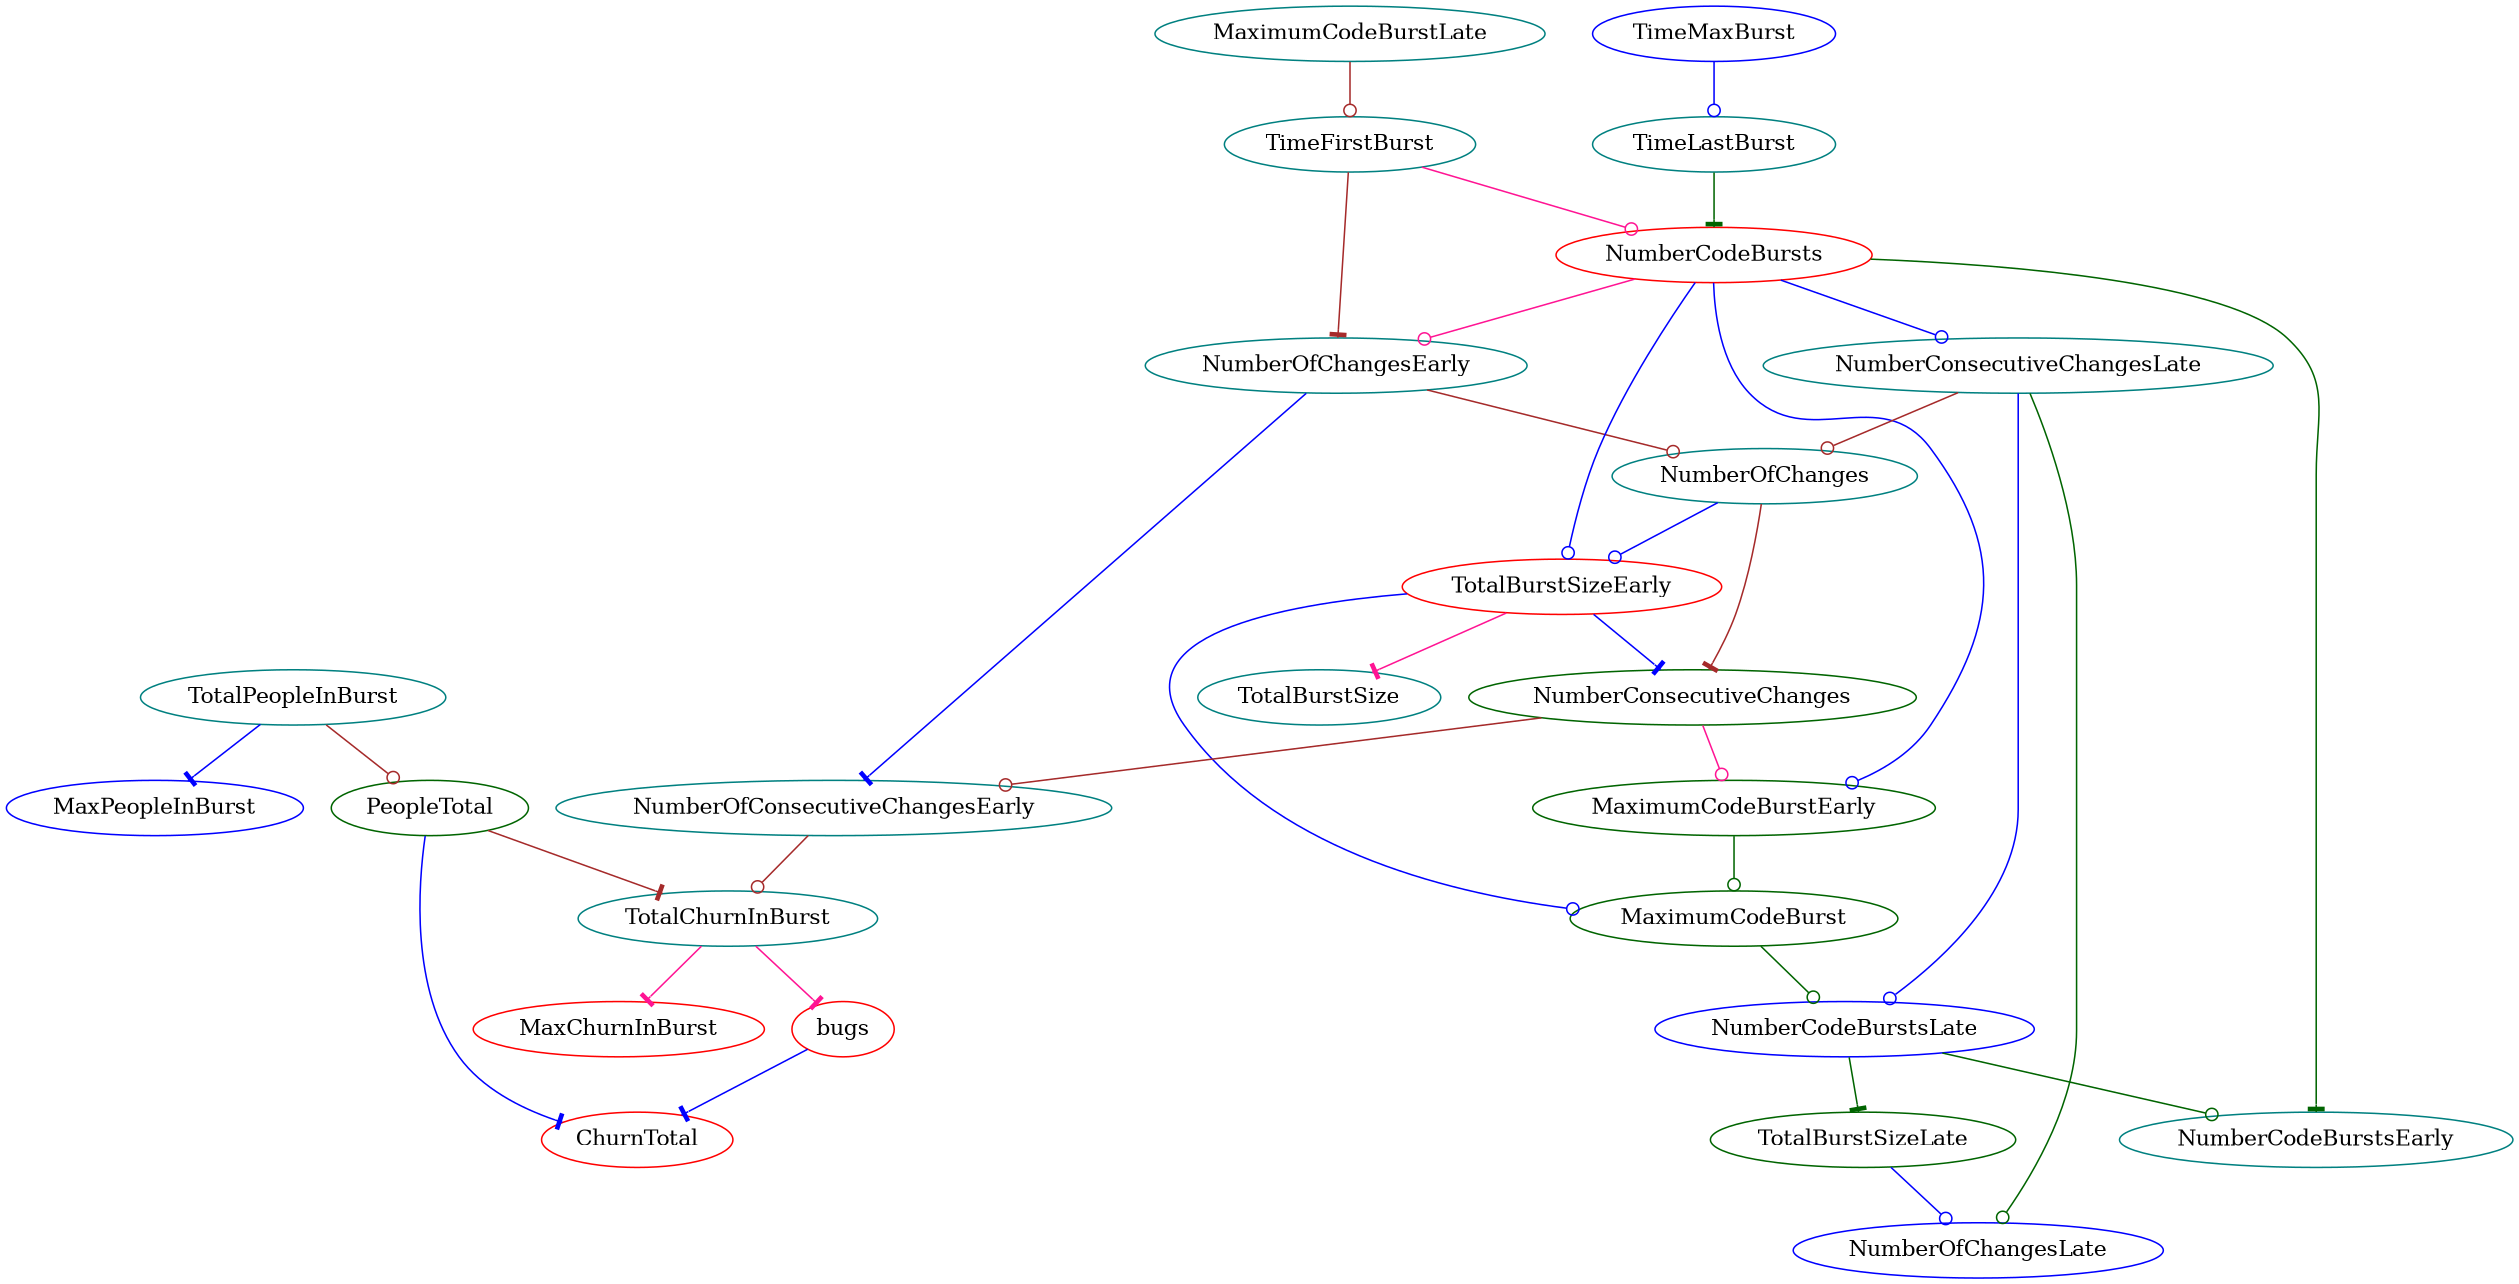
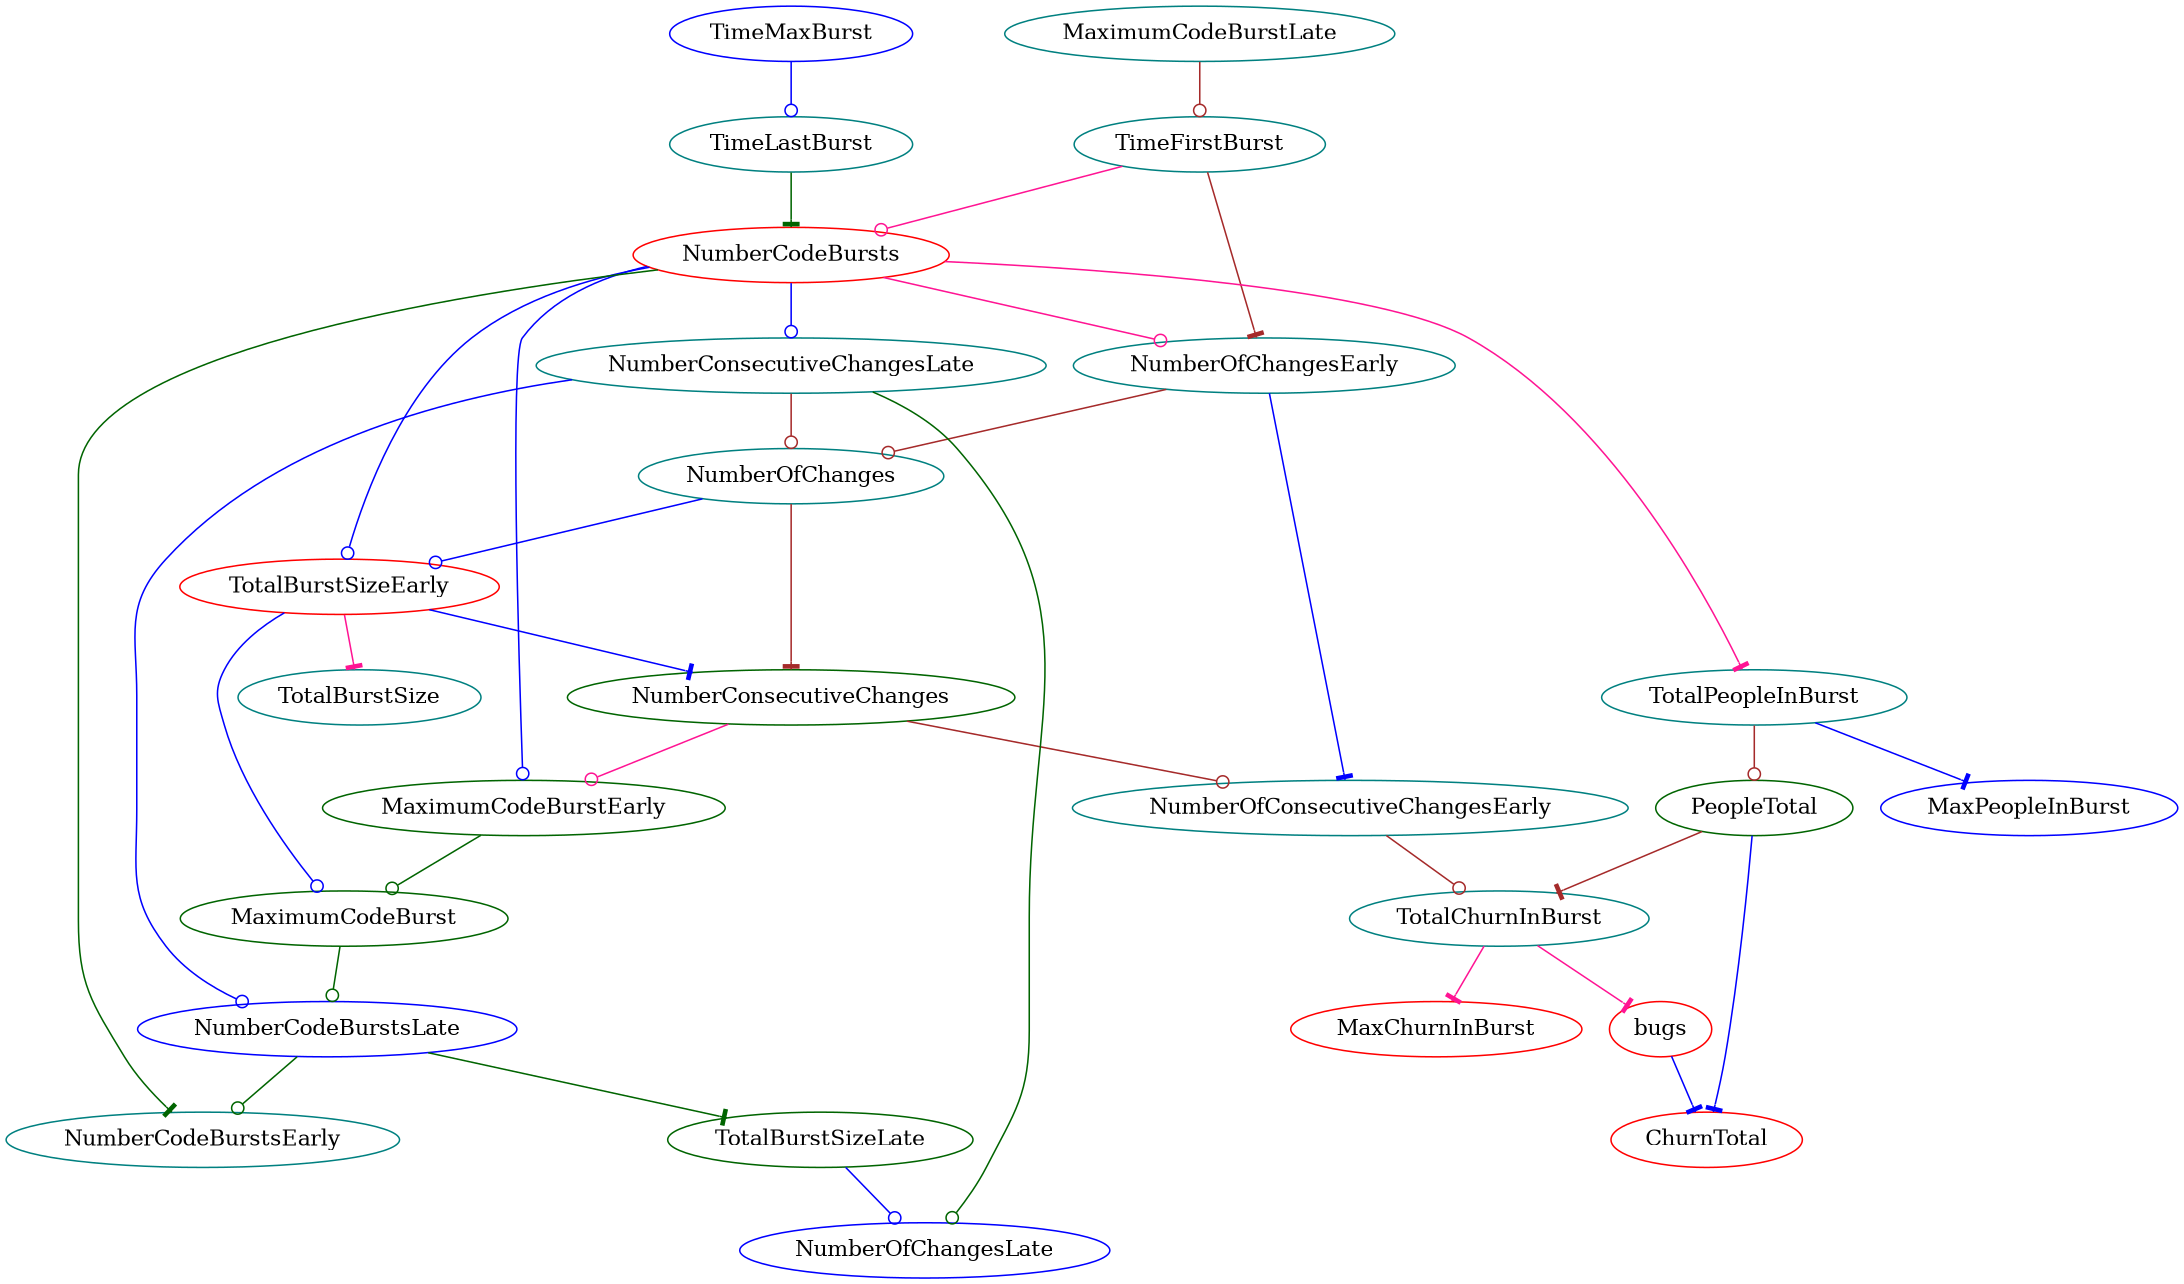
edge "NumberCodeBursts" -> "TotalPeopleInBurst": added
